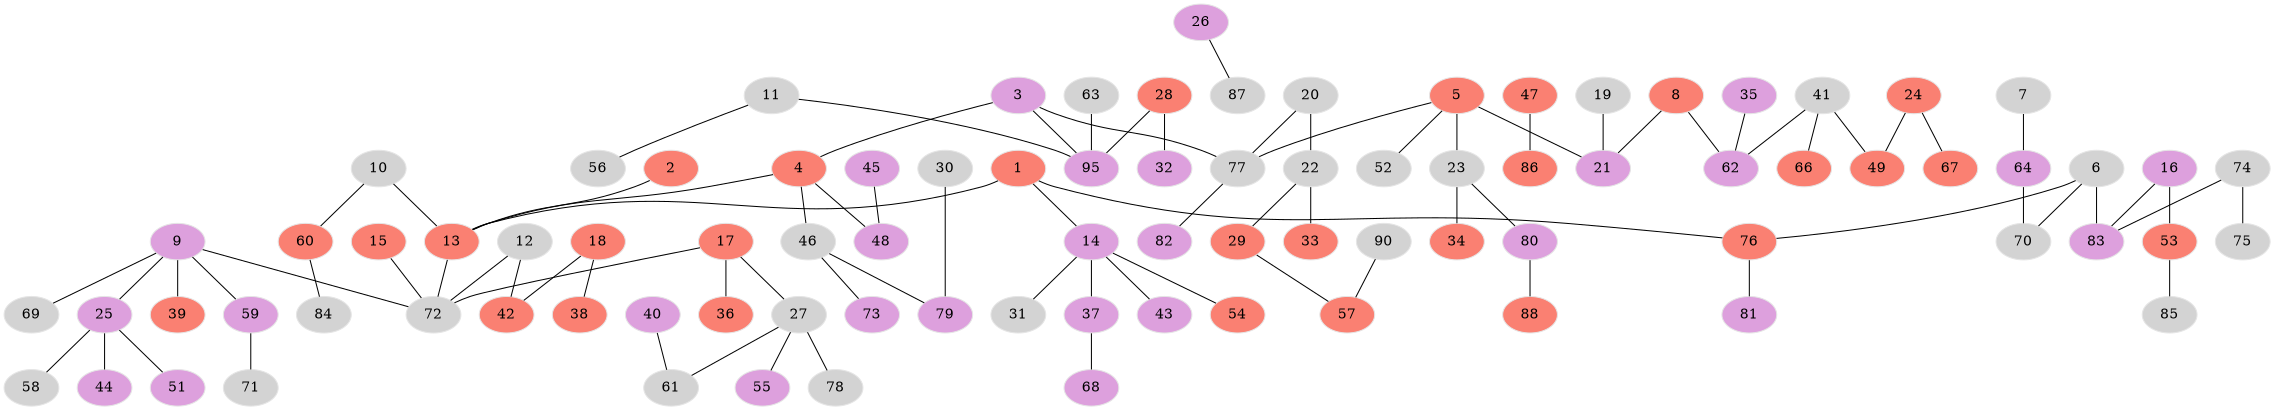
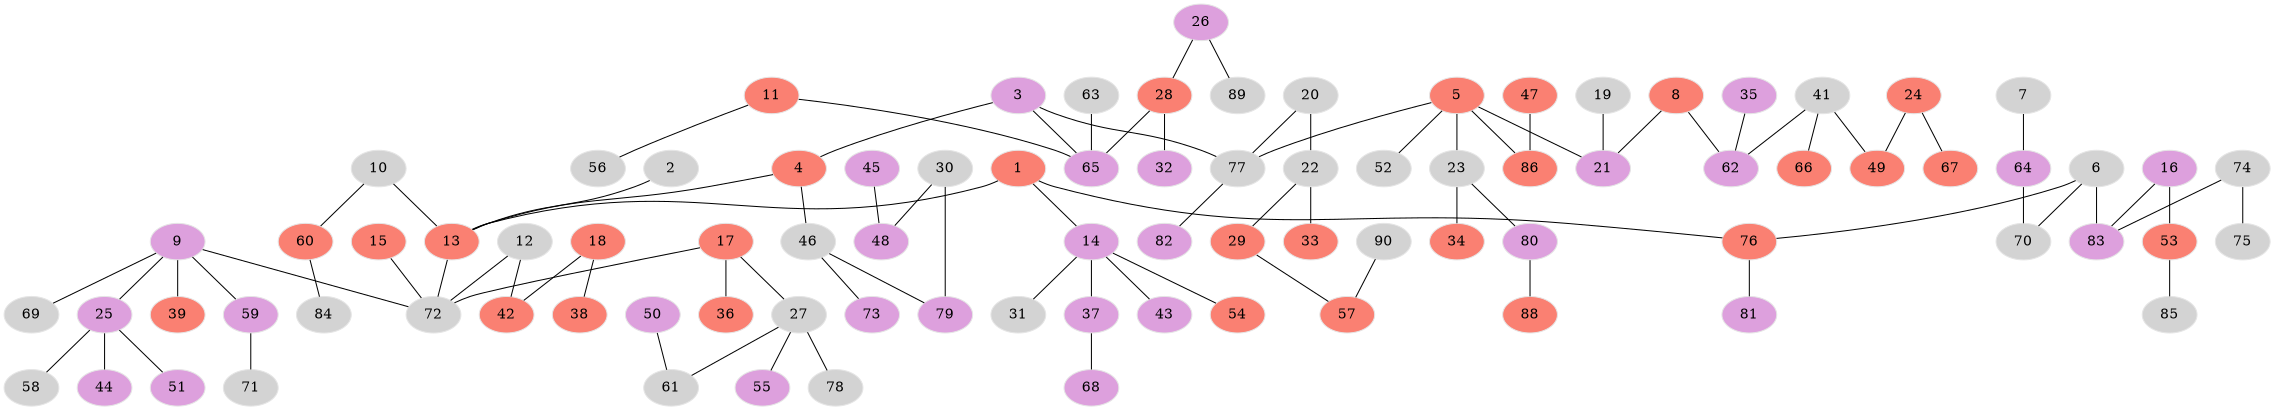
edge "26" -- "28": added
node "11": fillcolor lightgrey -> salmon
node "87": label "87" -> "89"
edge "5" -- "86": added
node "2": fillcolor salmon -> lightgrey
node "95": label "95" -> "65"
edge "4" -- "48": now "30" -- "48"
node "40": label "40" -> "50"
